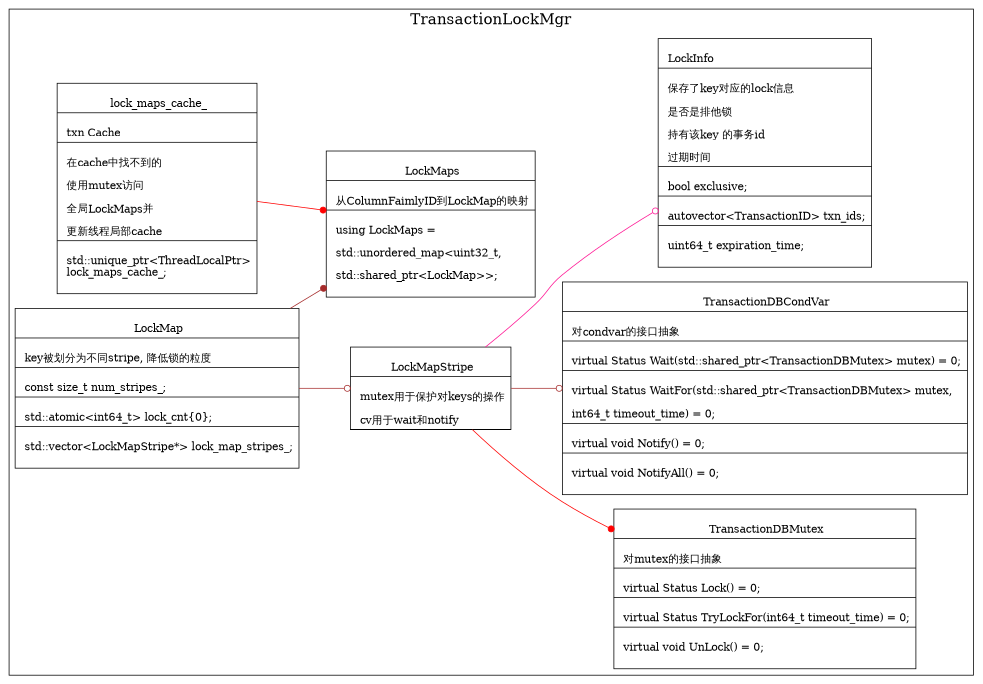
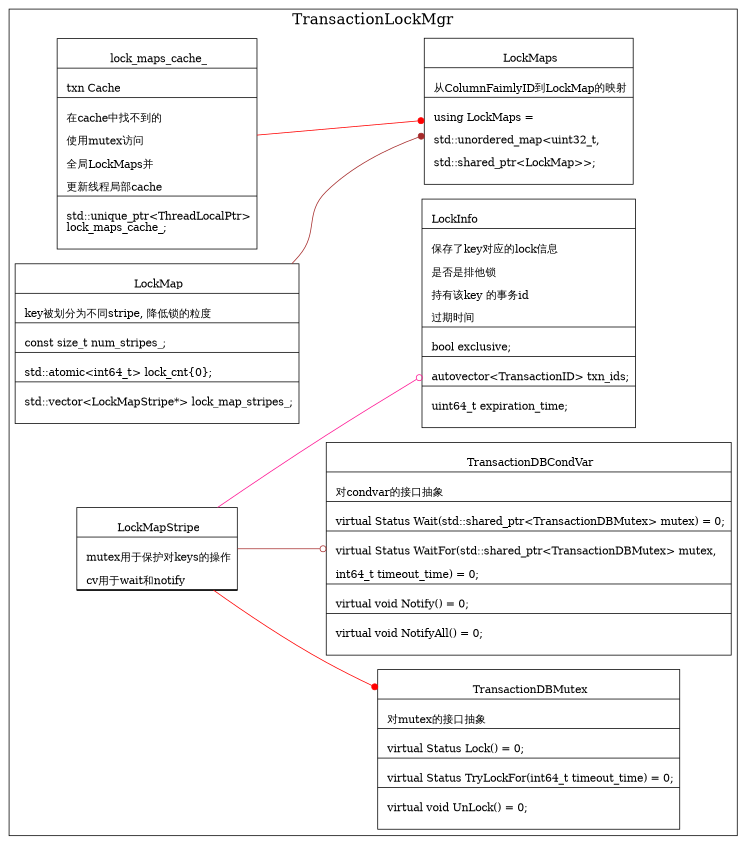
edge "LockMap" -> "LockMapStripe": removed
